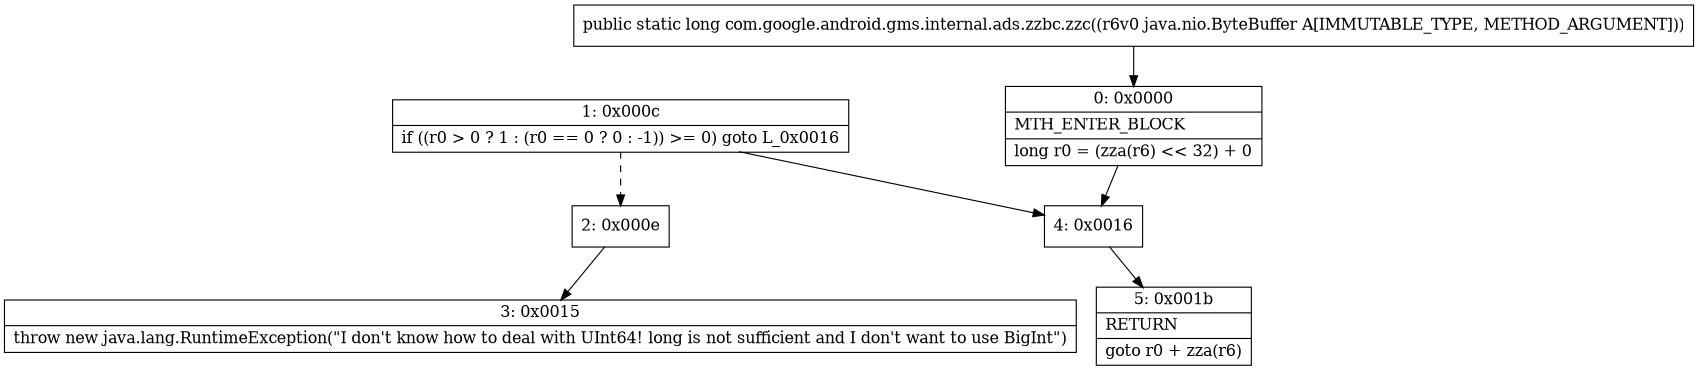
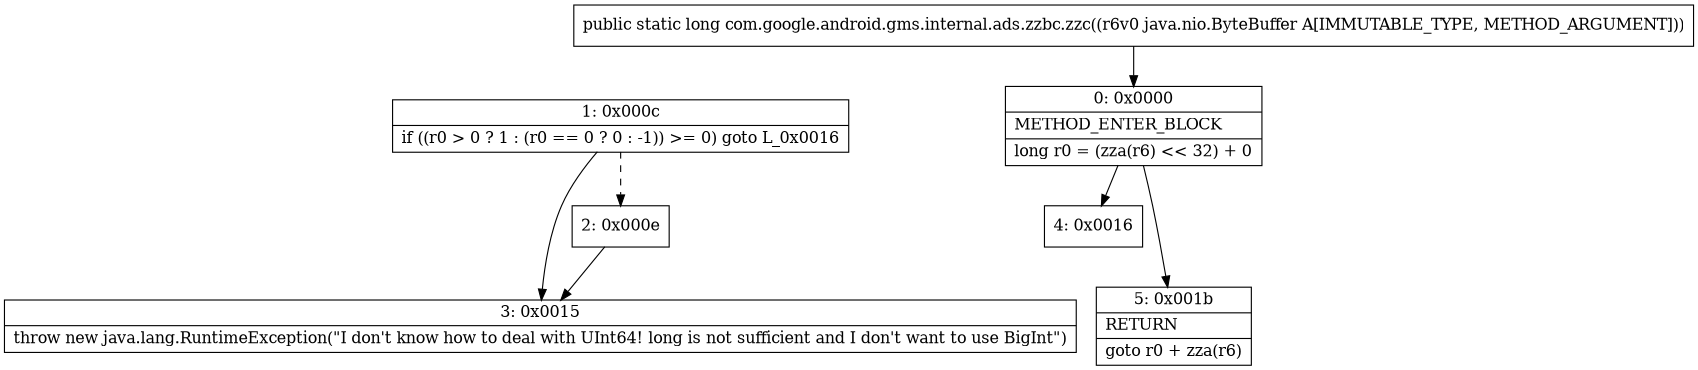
node "0: 0x0000": text "MTH_ENTER_BLOCK" -> "METHOD_ENTER_BLOCK"
edge "1: 0x000c" -> "4: 0x0016": now "1: 0x000c" -> "3: 0x0015"
edge "4: 0x0016" -> "5: 0x001b": now "0: 0x0000" -> "5: 0x001b"
